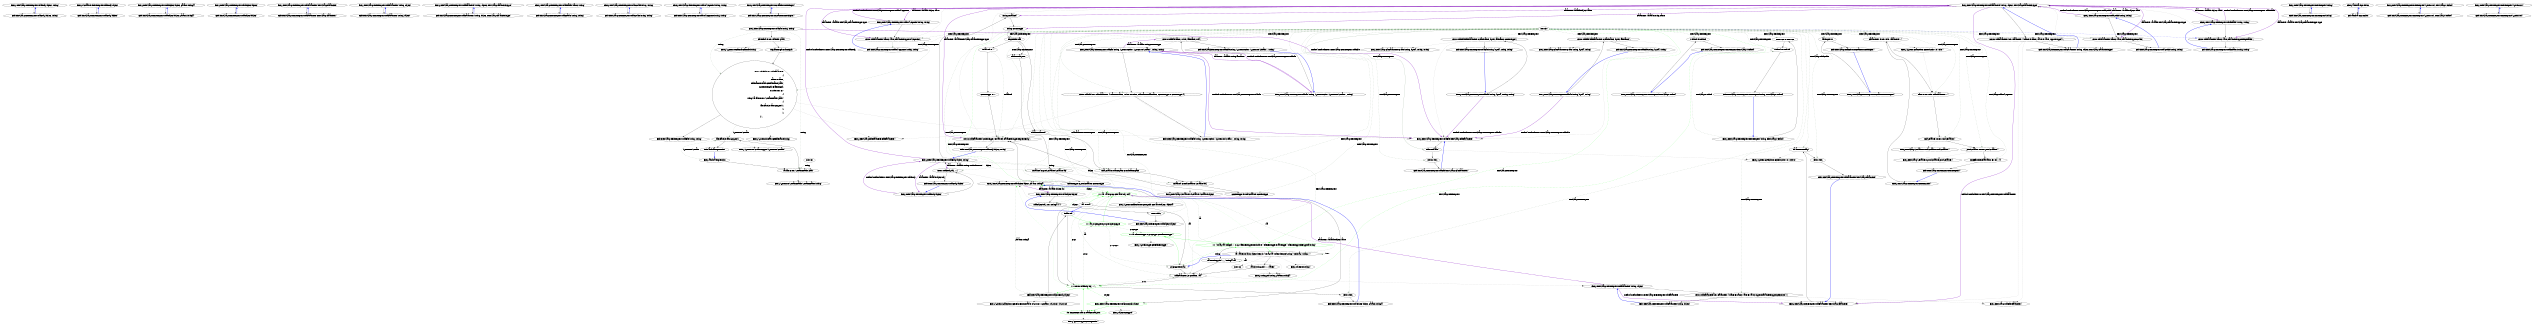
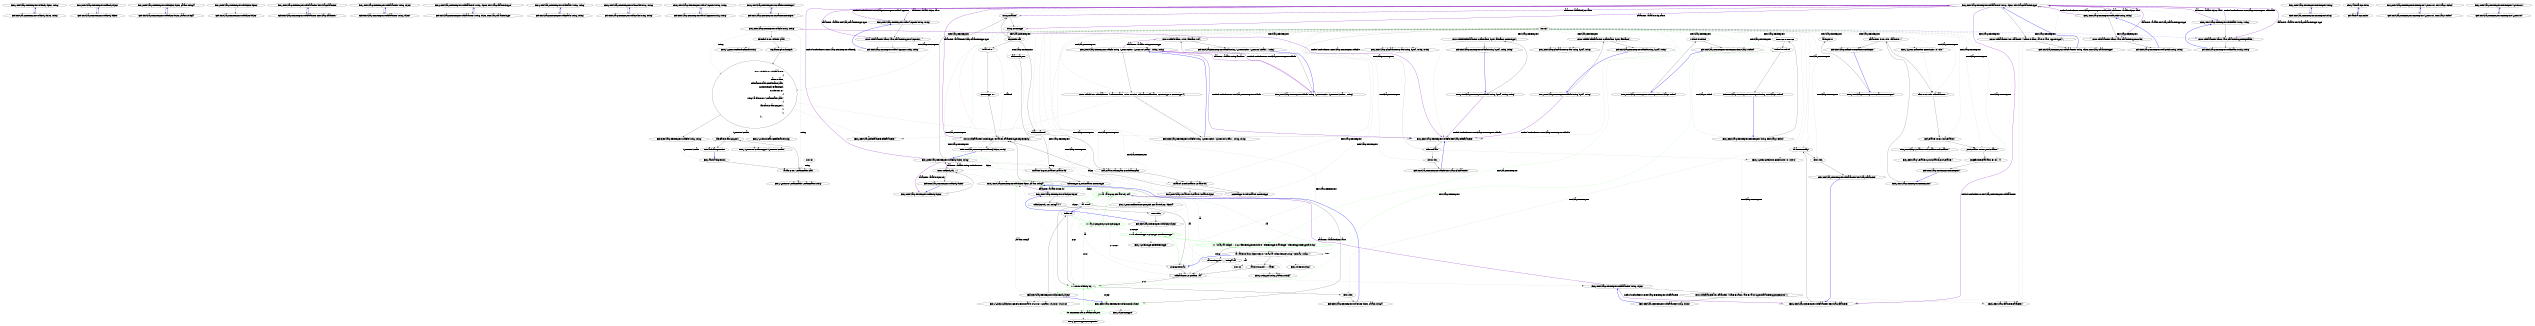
node "Entry ISerializer.IRestRequest.AddBody(object)": label "Entry ISerializer.IRestRequest.AddBody(object)" -> "Entry RestSharp.IRestRequest.AddBody(object)"
node "Entry RestSharp.IRestRequest.AddHeader(name, string)": label "Entry RestSharp.IRestRequest.AddHeader(name, string)" -> "Entry RestSharp.IRestRequest.AddHeader(string, string)"
edge "Exit RestSharp.IRestRequest.AddObject(object)" -> "Entry RestSharp.IRestRequest.AddObject(object)": removed
edge "_attempts++" -> "Exit RestSharp.Reflection.IncreaseNumAttempts()": now "Parameters = new List<Parameter>()" -> "Exit RestSharp.Reflection.IncreaseNumAttempts()"
edge "RequestFormat" -> "DataFormat.Json": now "RequestFormat" -> "string serialized"
edge "m0_130" -> "Parameters.Add(p)": label "RestSharp.AddCookie" -> "RestSharp.RestRequest"
edge "m0_130" -> "OnBeforeDeserialization = r => { }": label "RestSharp.AddUrlSegment" -> "RestSharp.RestRequest"
edge "m0_130" -> "serialized = JsonSerializer.Serialize(obj)": label "AddParameter.RestRequest" -> "RestSharp.RestRequest"
edge "Entry RestSharp.RestRequest.AddBody(object)" -> "Entry RestSharp.RestRequest.AddBody(object, string)": removed, label "method methodReturn RestSharp.IRestRequest AddBody"
edge "val != null" -> "11: var val = prop.GetValue(obj, null)": reversed
edge "Exit RestSharp.RestRequest.AddJsonBody(object)" -> "Entry RestSharp.RestRequest.AddJsonBody(object)": added
node "Entry RestSharp.AddFile.Parameter()": label "Entry RestSharp.AddFile.Parameter()" -> "Entry RestSharp.Parameter.Parameter()"
